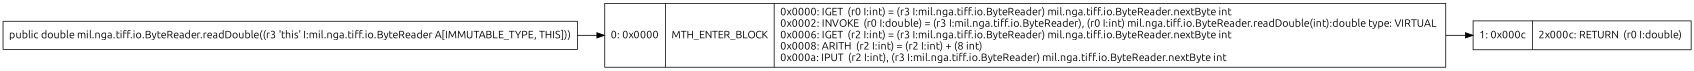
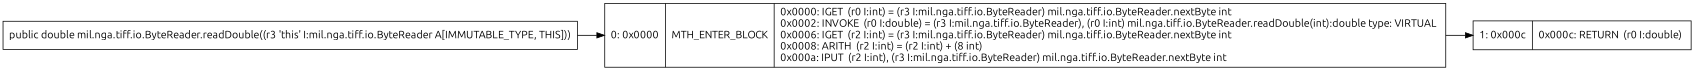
node "1: 0x000c": text "2x000c: RETURN  (r0 I:double)" -> "0x000c: RETURN  (r0 I:double)"
